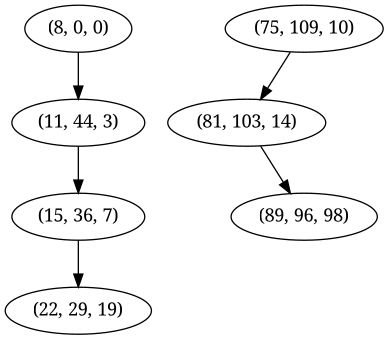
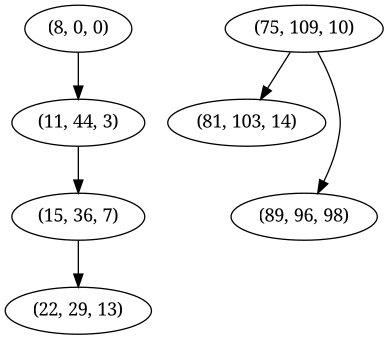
edge "(81, 103, 14)" -> "(89, 96, 98)": now "(75, 109, 10)" -> "(89, 96, 98)"
node "(22, 29, 19)": label "(22, 29, 19)" -> "(22, 29, 13)"
